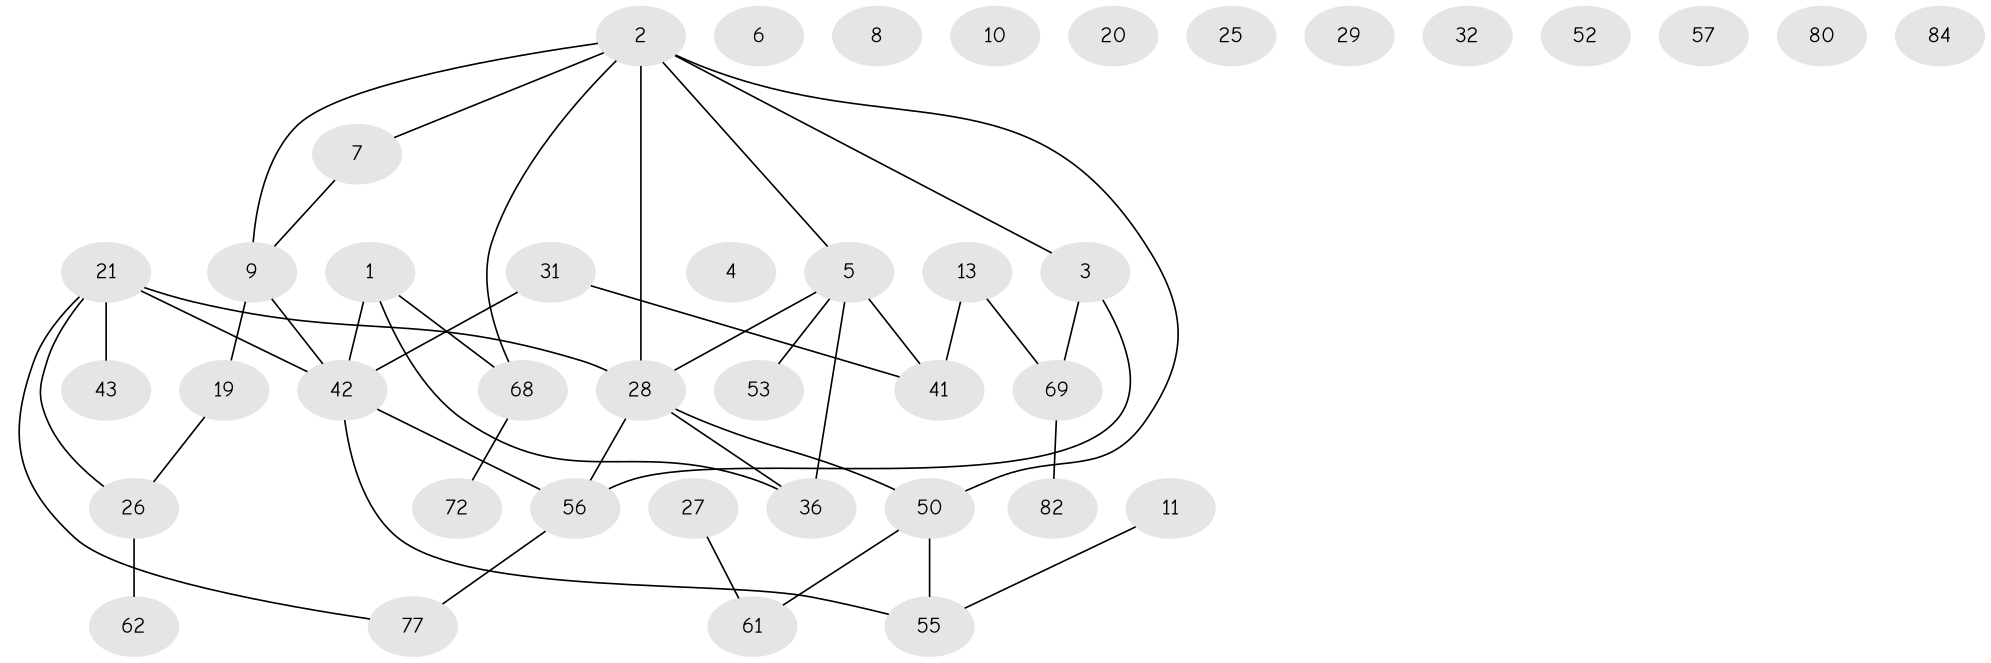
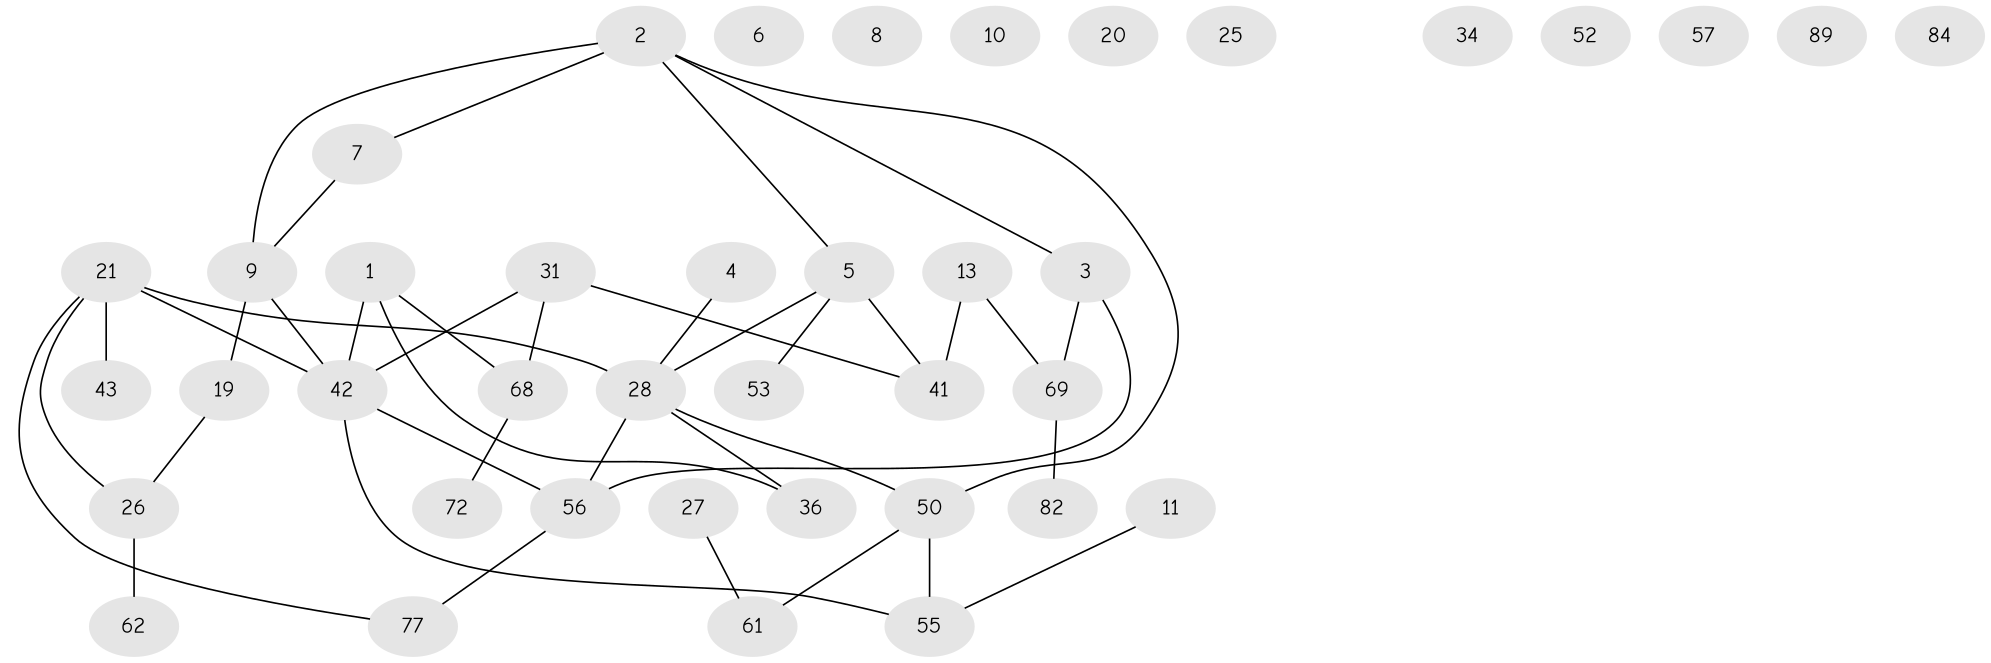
node "29": removed
node "32": label "32" -> "34"
node "80": label "80" -> "89"
edge "2" -- "68": now "31" -- "68"
edge "2" -- "28": now "4" -- "28"
edge "5" -- "36": removed
